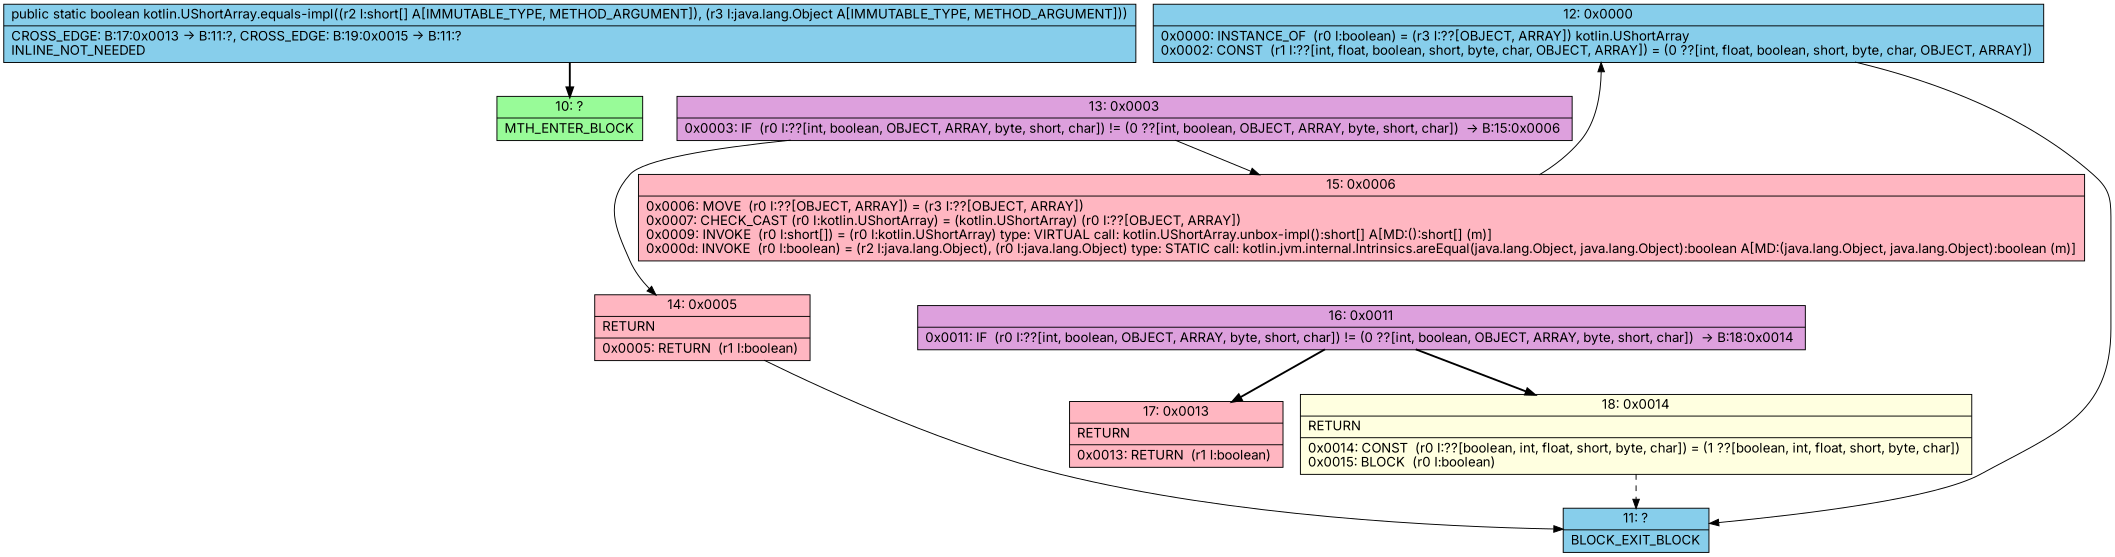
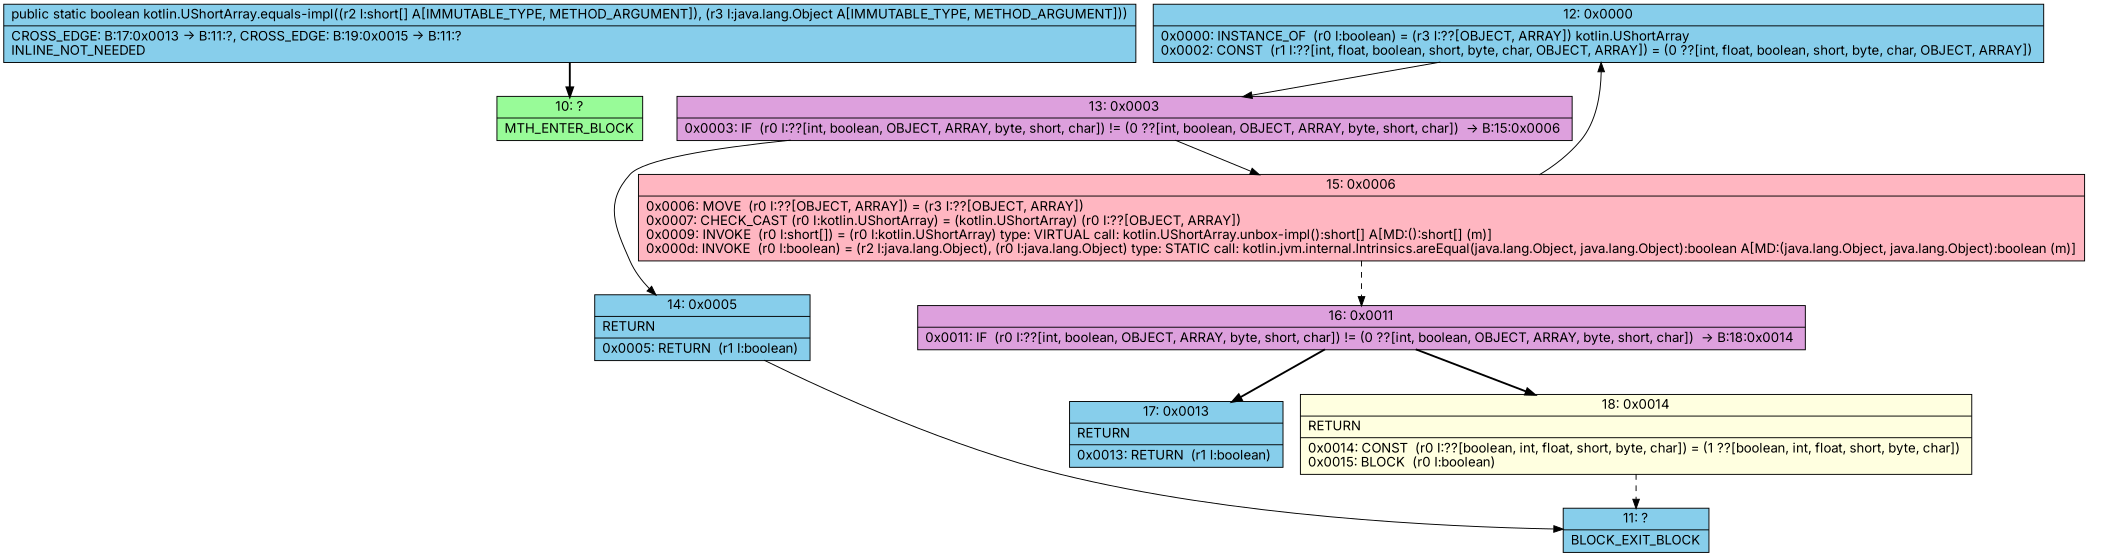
edge "15: 0x0006" -> "16: 0x0011": added
node "14: 0x0005": fillcolor lightpink -> skyblue
edge "12: 0x0000" -> "11: ?": now "12: 0x0000" -> "13: 0x0003"
node "17: 0x0013": fillcolor lightpink -> skyblue
